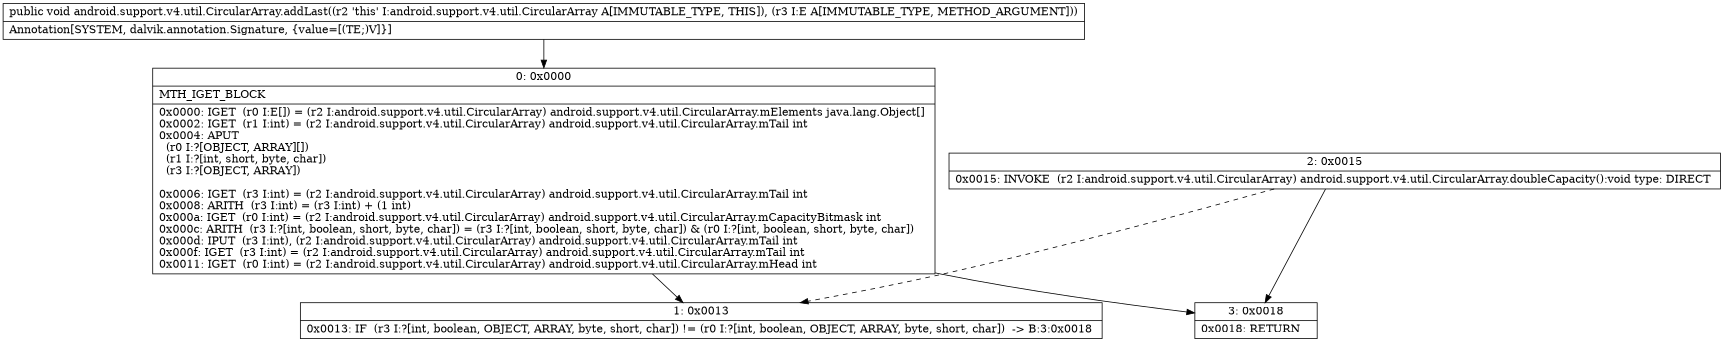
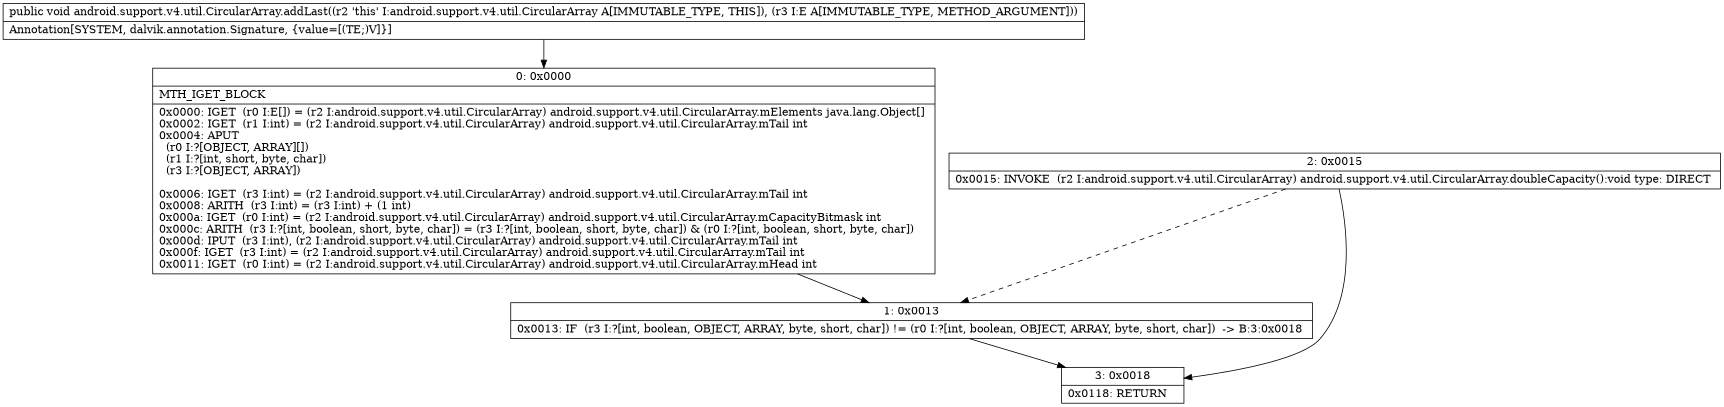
edge "0: 0x0000" -> "3: 0x0018": now "1: 0x0013" -> "3: 0x0018"
node "3: 0x0018": text "0x0018: RETURN" -> "0x0118: RETURN"
